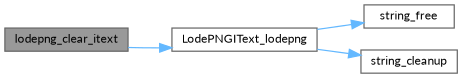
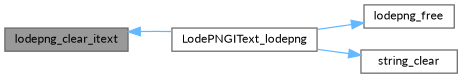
node "string_free": label "string_free" -> "lodepng_free"
edge "lodepng_clear_itext" -> "LodePNGIText_lodepng": reversed
node "string_cleanup": label "string_cleanup" -> "string_clear"
